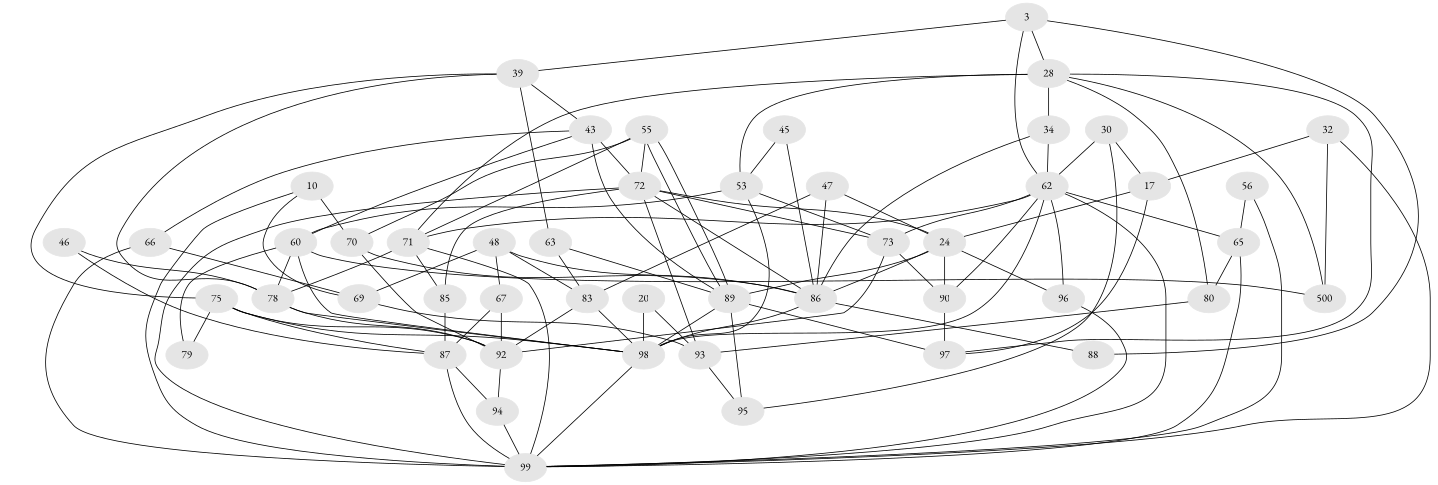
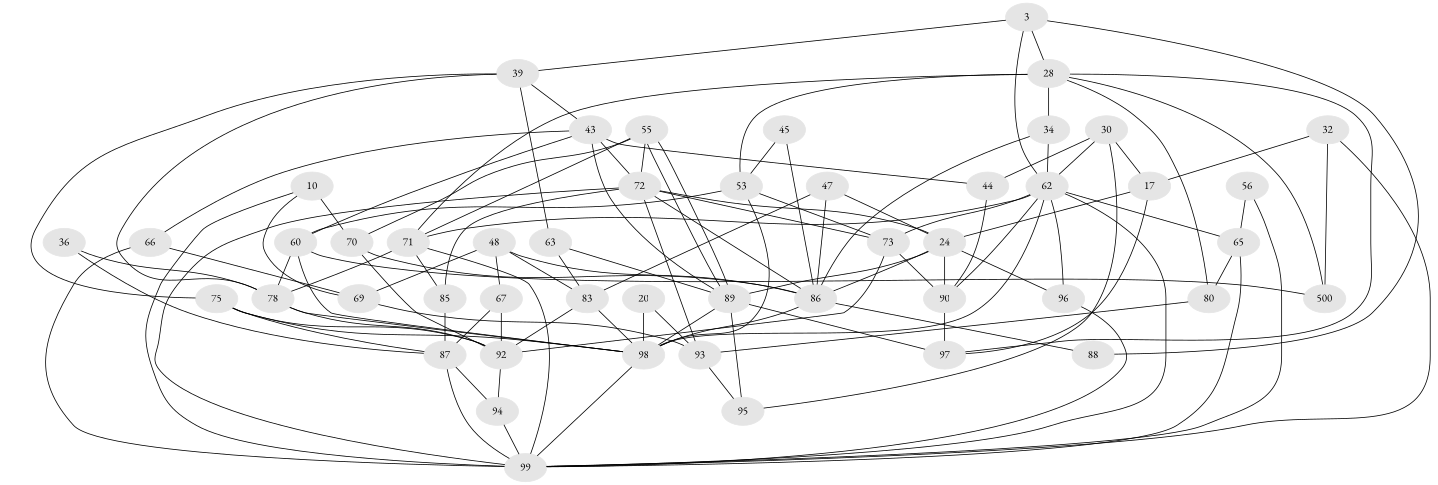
node "44": added
node "46": label "46" -> "36"
node "79": removed
